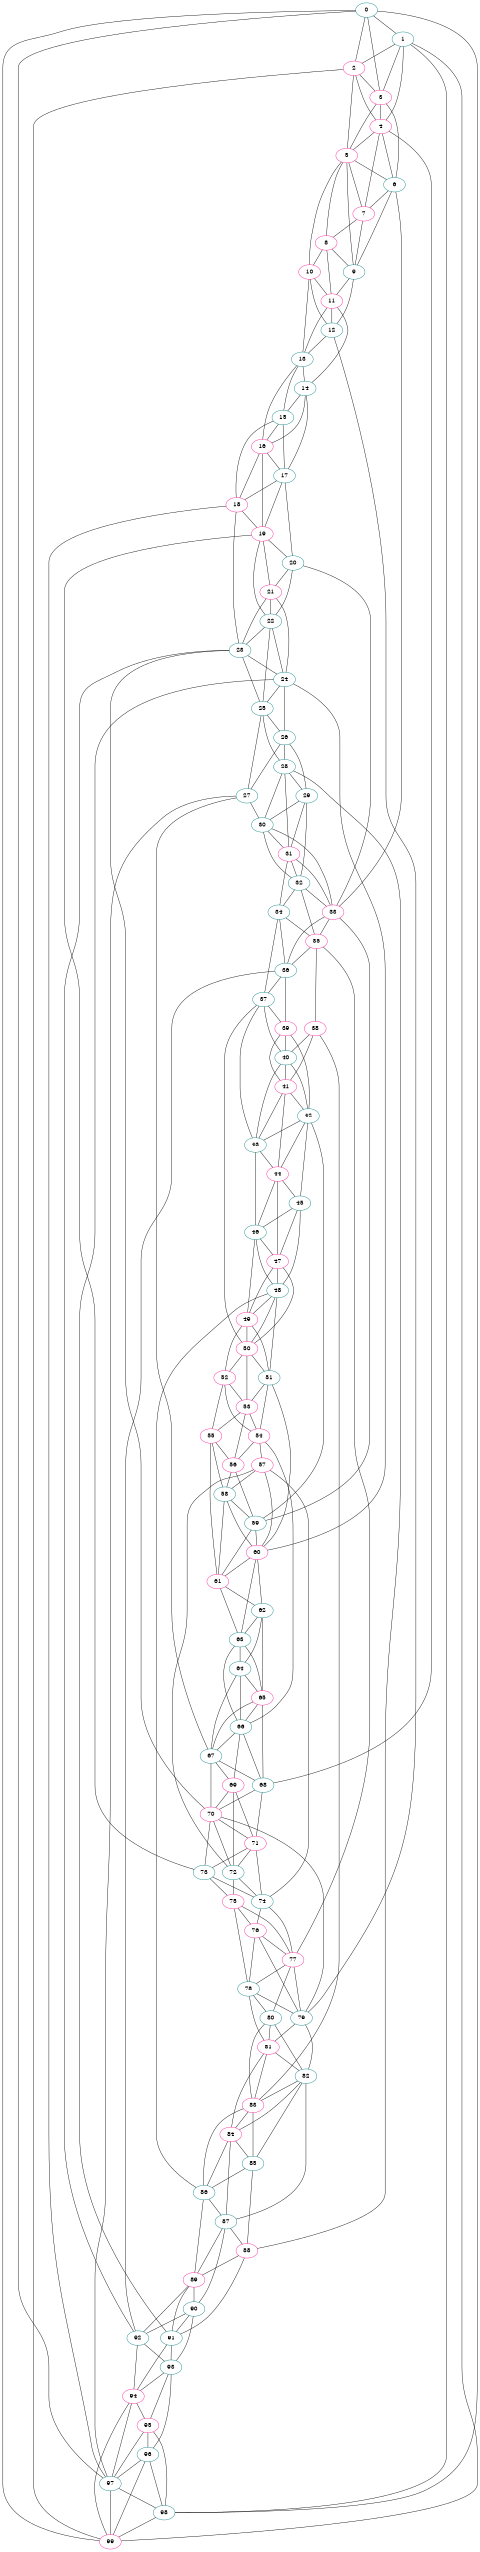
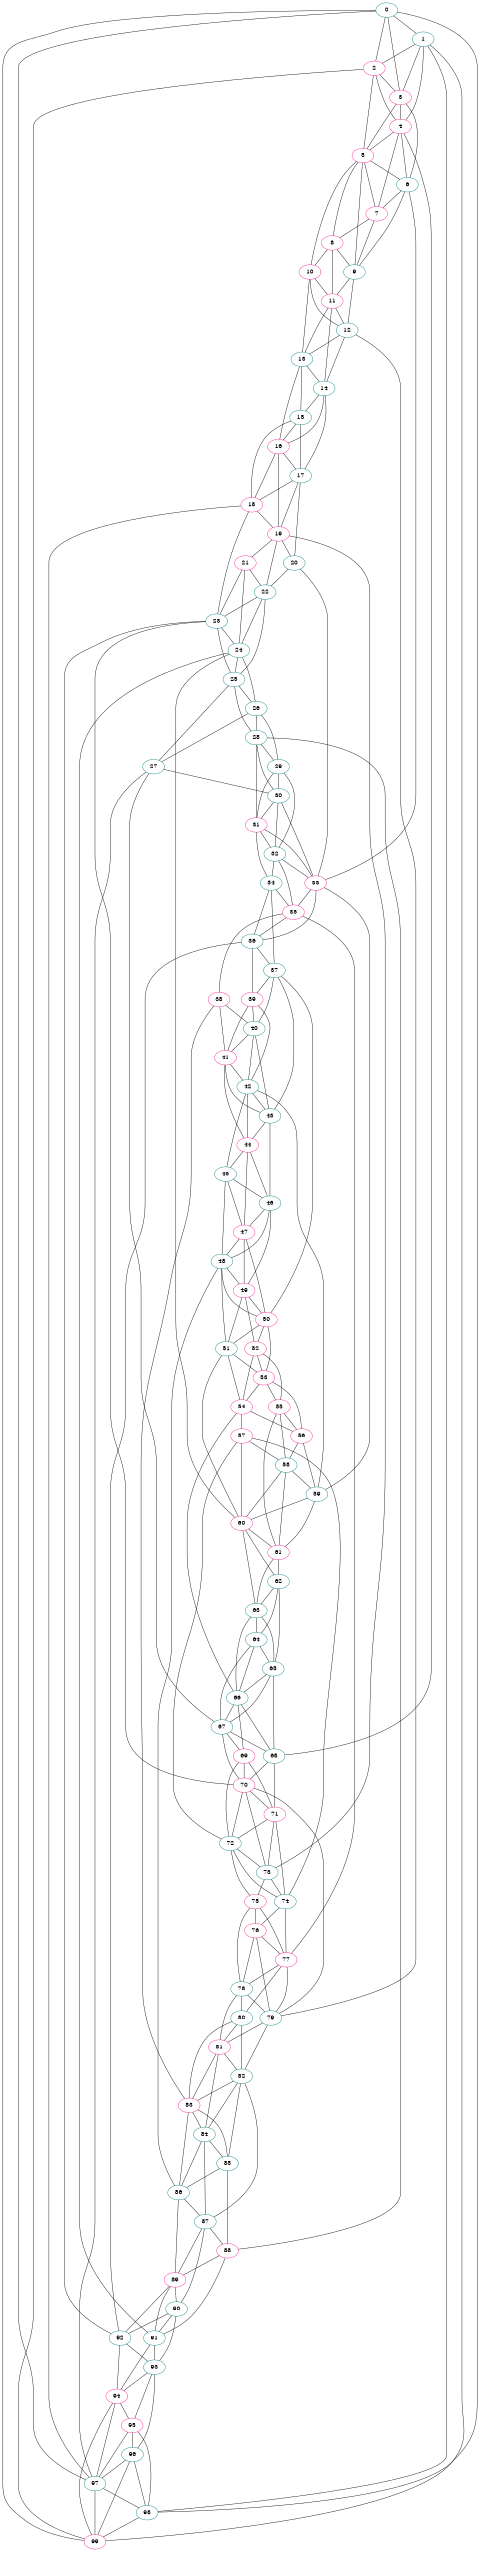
edge "12" -- "14": added
edge "20" -- "21": removed
node "65": color deeppink -> teal
edge "72" -- "73": added
node "84": color deeppink -> teal
